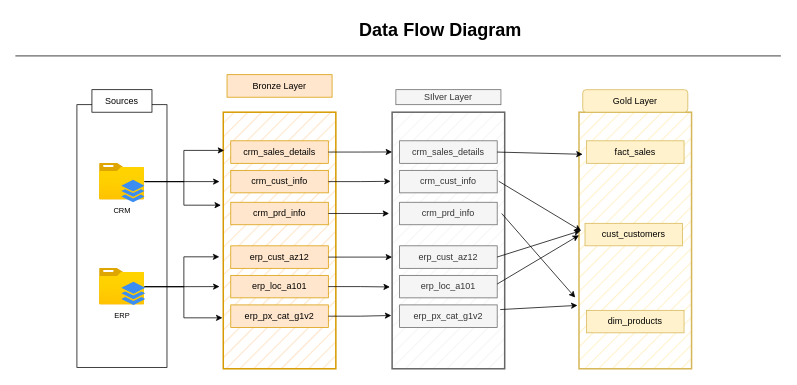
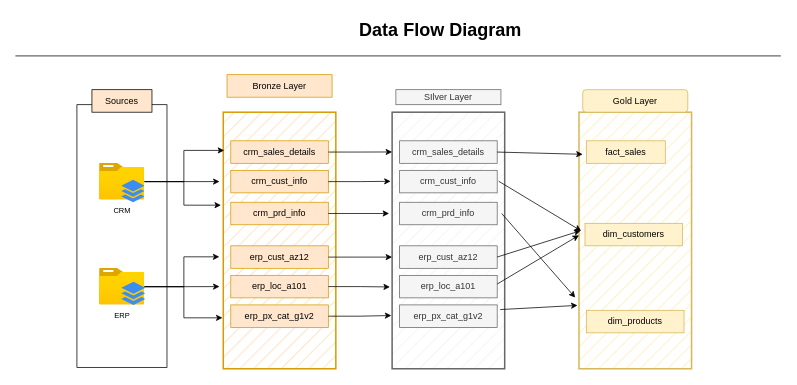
node "Sources": fillcolor #ffffff -> #ffe6cc
node "fact_sales": size 98x23 -> 79x23
node "cust_customers": label "cust_customers" -> "dim_customers"
